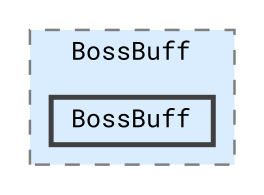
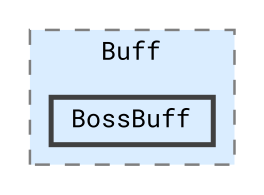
cluster "BossBuff": label "BossBuff" -> "Buff"
